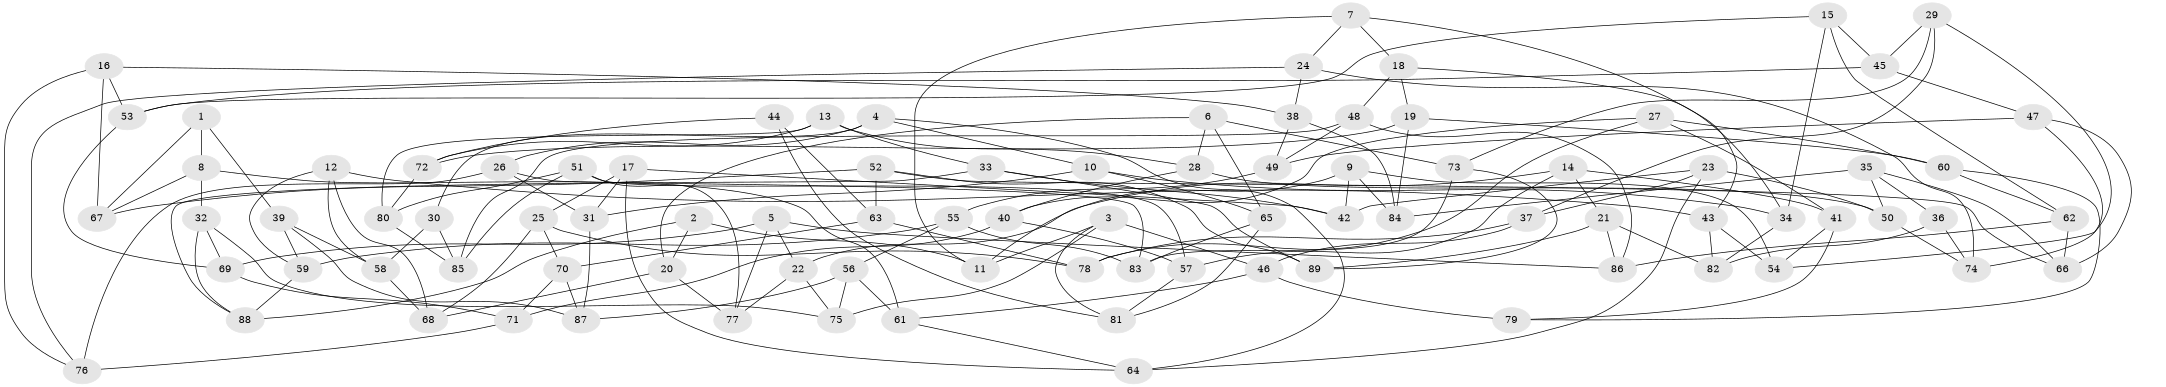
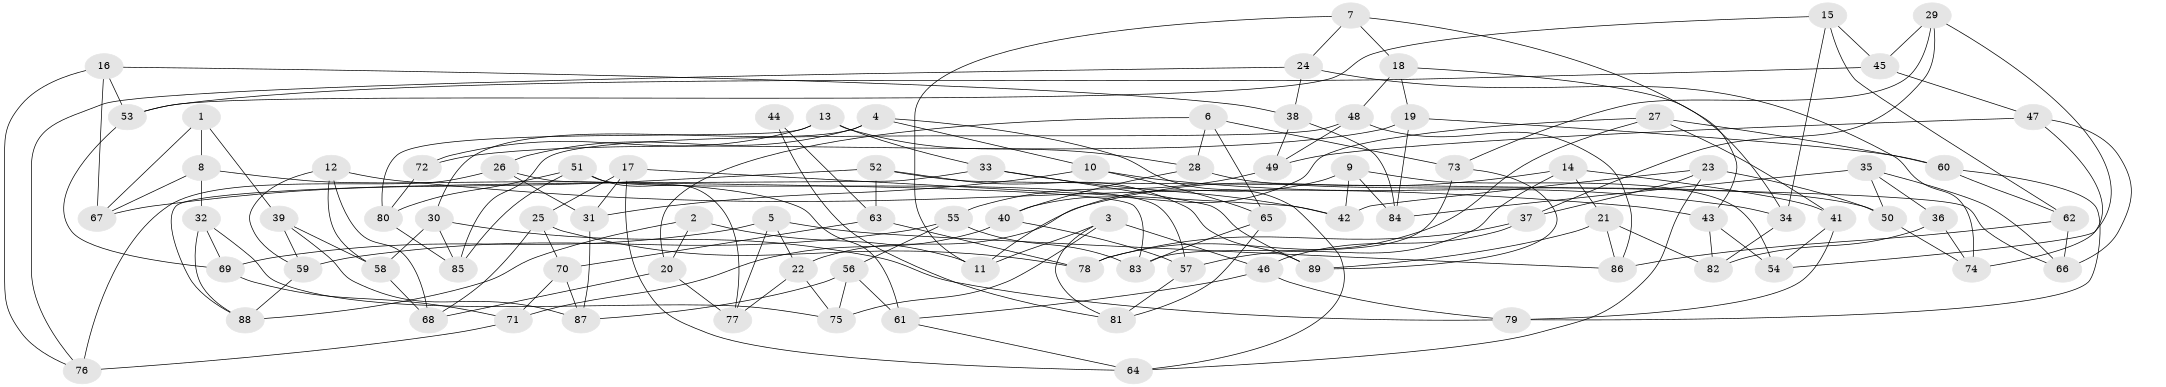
edge "44" -- "72": removed
edge "30" -- "79": added
